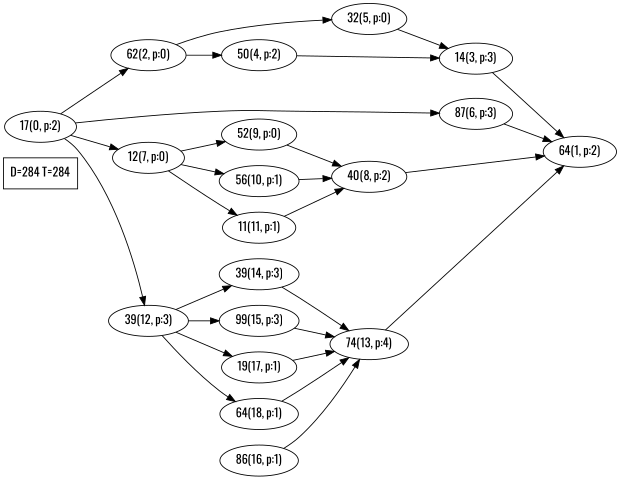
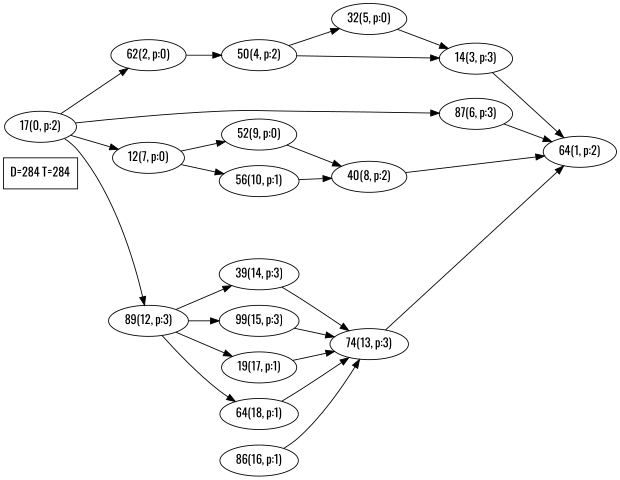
edge "62(2, p:0)" -> "32(5, p:0)": now "50(4, p:2)" -> "32(5, p:0)"
node "11(11, p:1)": removed
node "39(12, p:3)": label "39(12, p:3)" -> "89(12, p:3)"
node "74(13, p:4)": label "74(13, p:4)" -> "74(13, p:3)"
